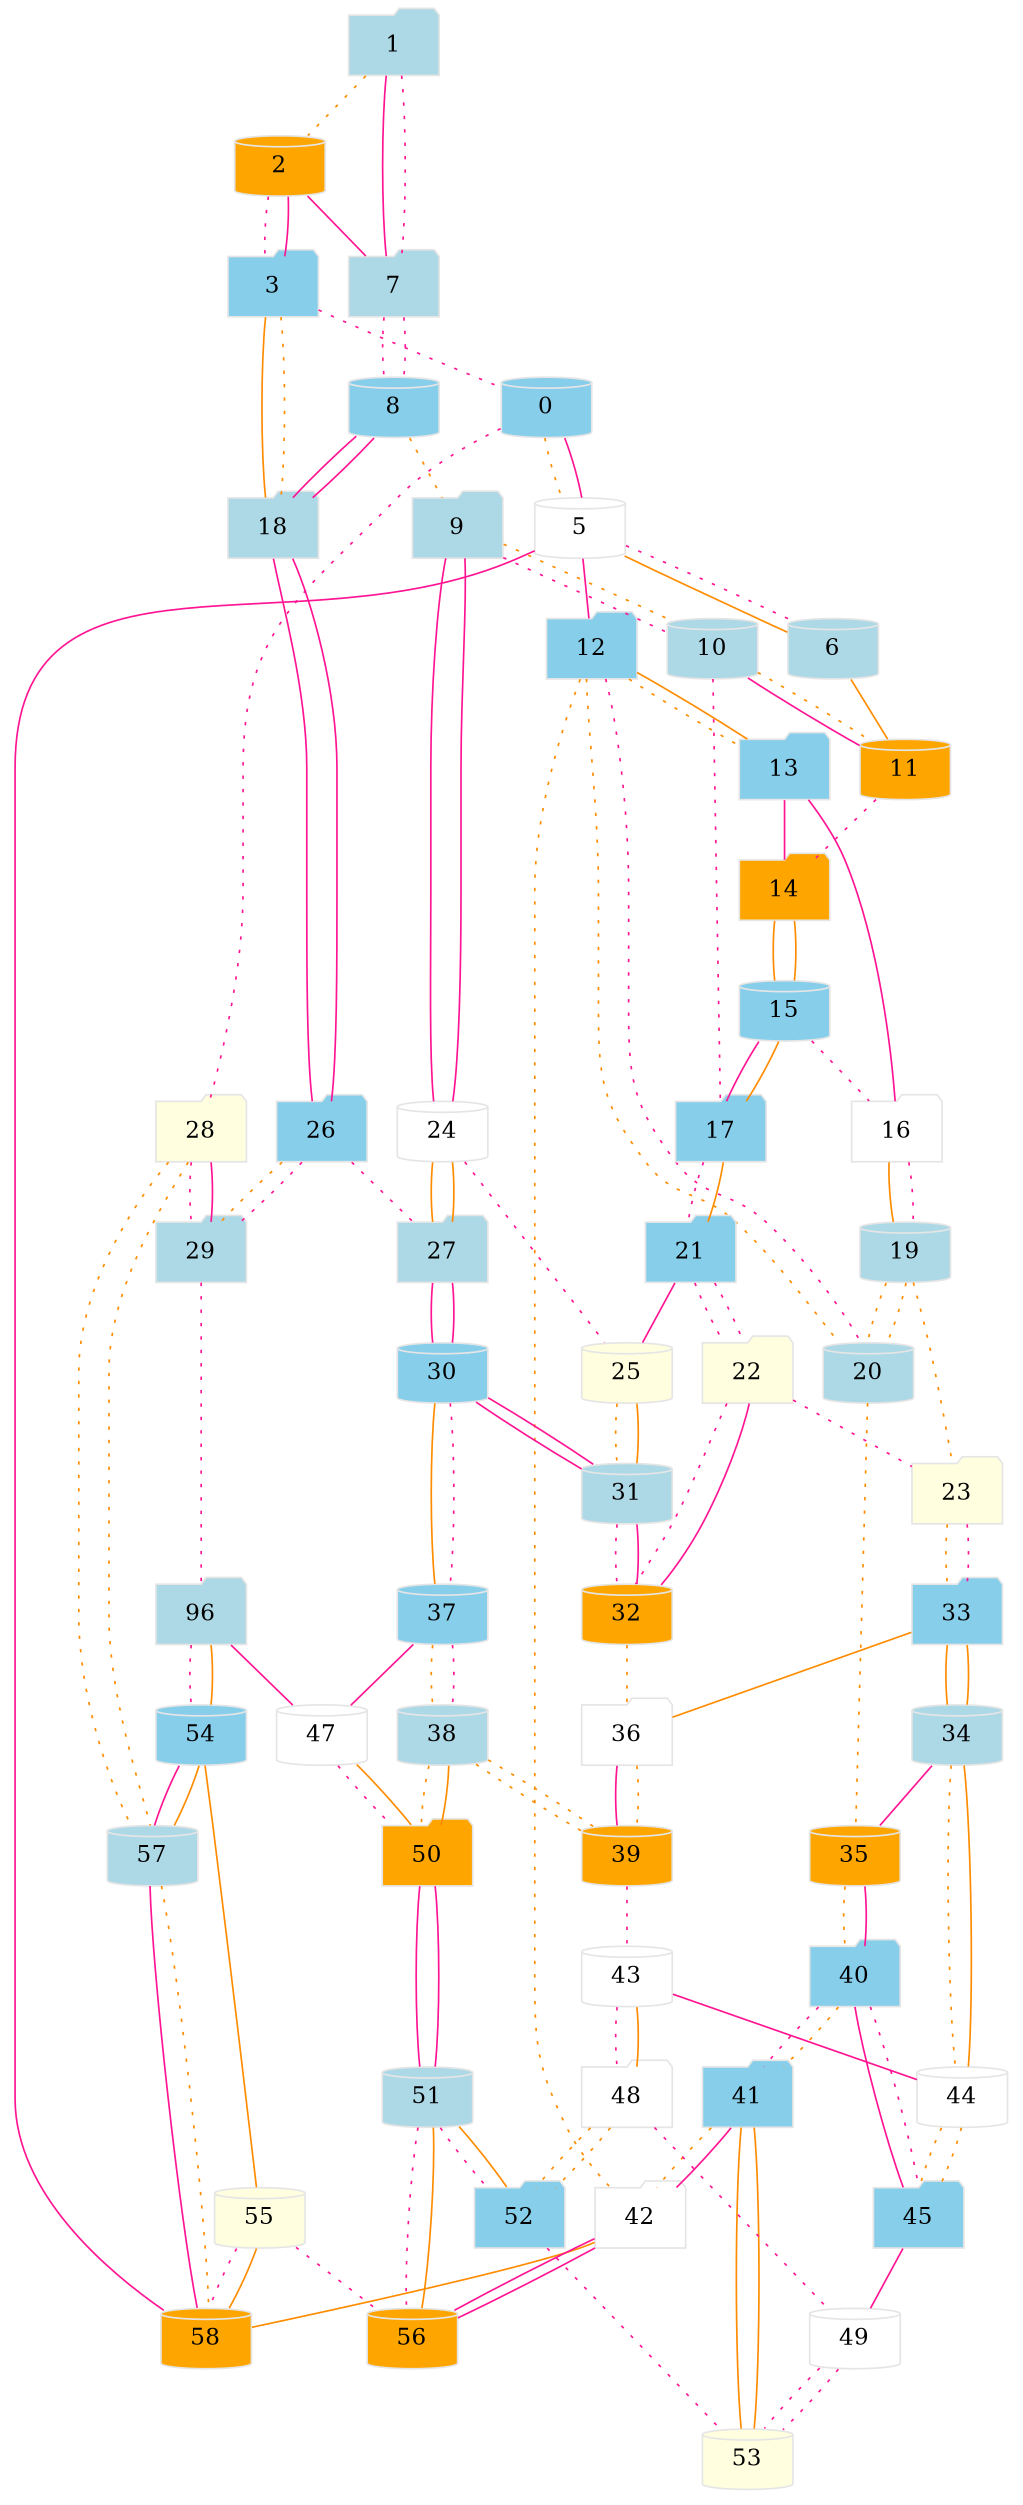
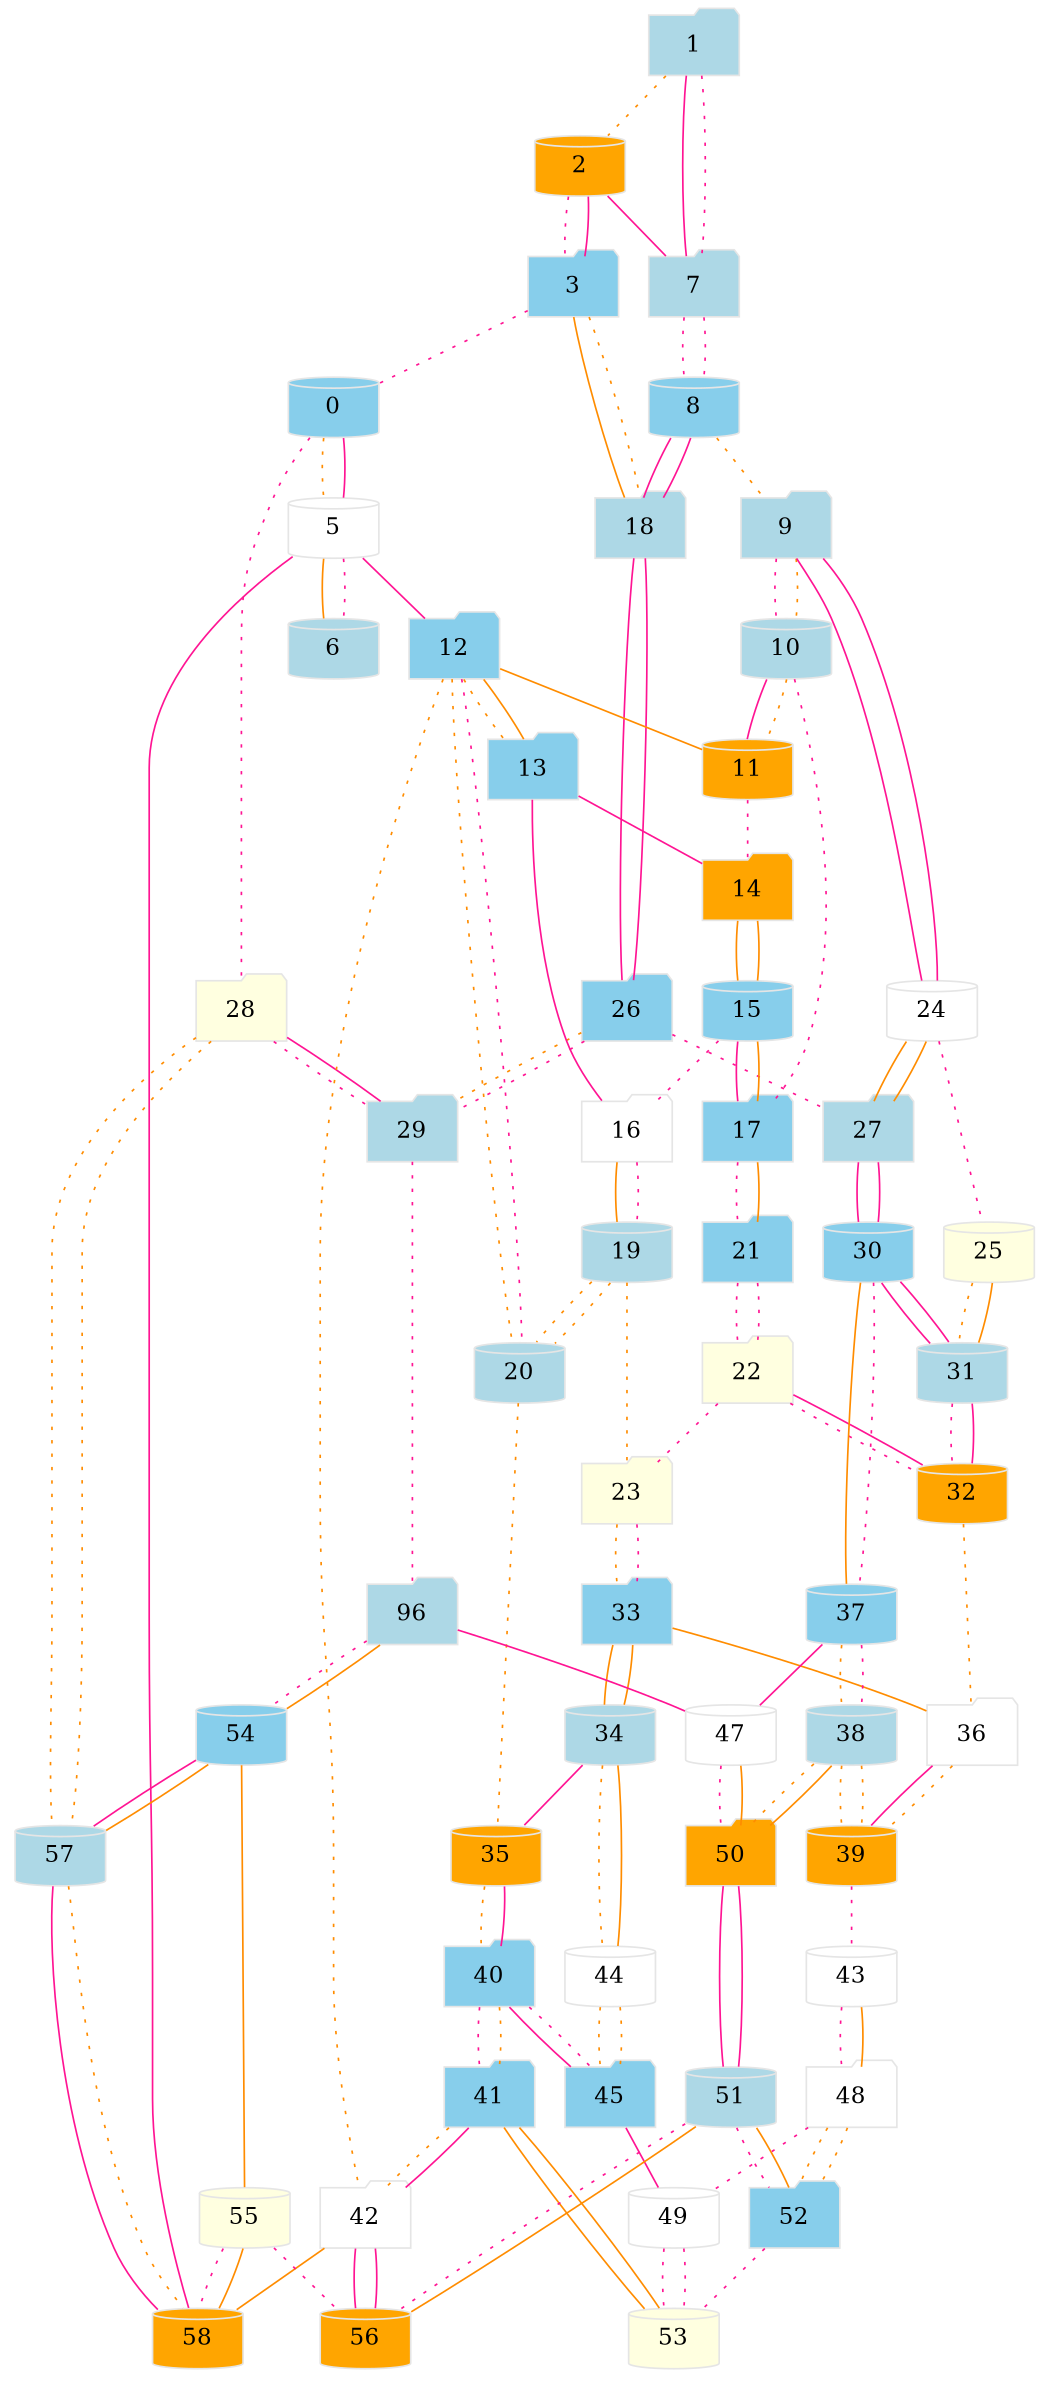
edge "6" -- "11": now "12" -- "11"
edge "21" -- "25": removed
edge "43" -- "44": removed
